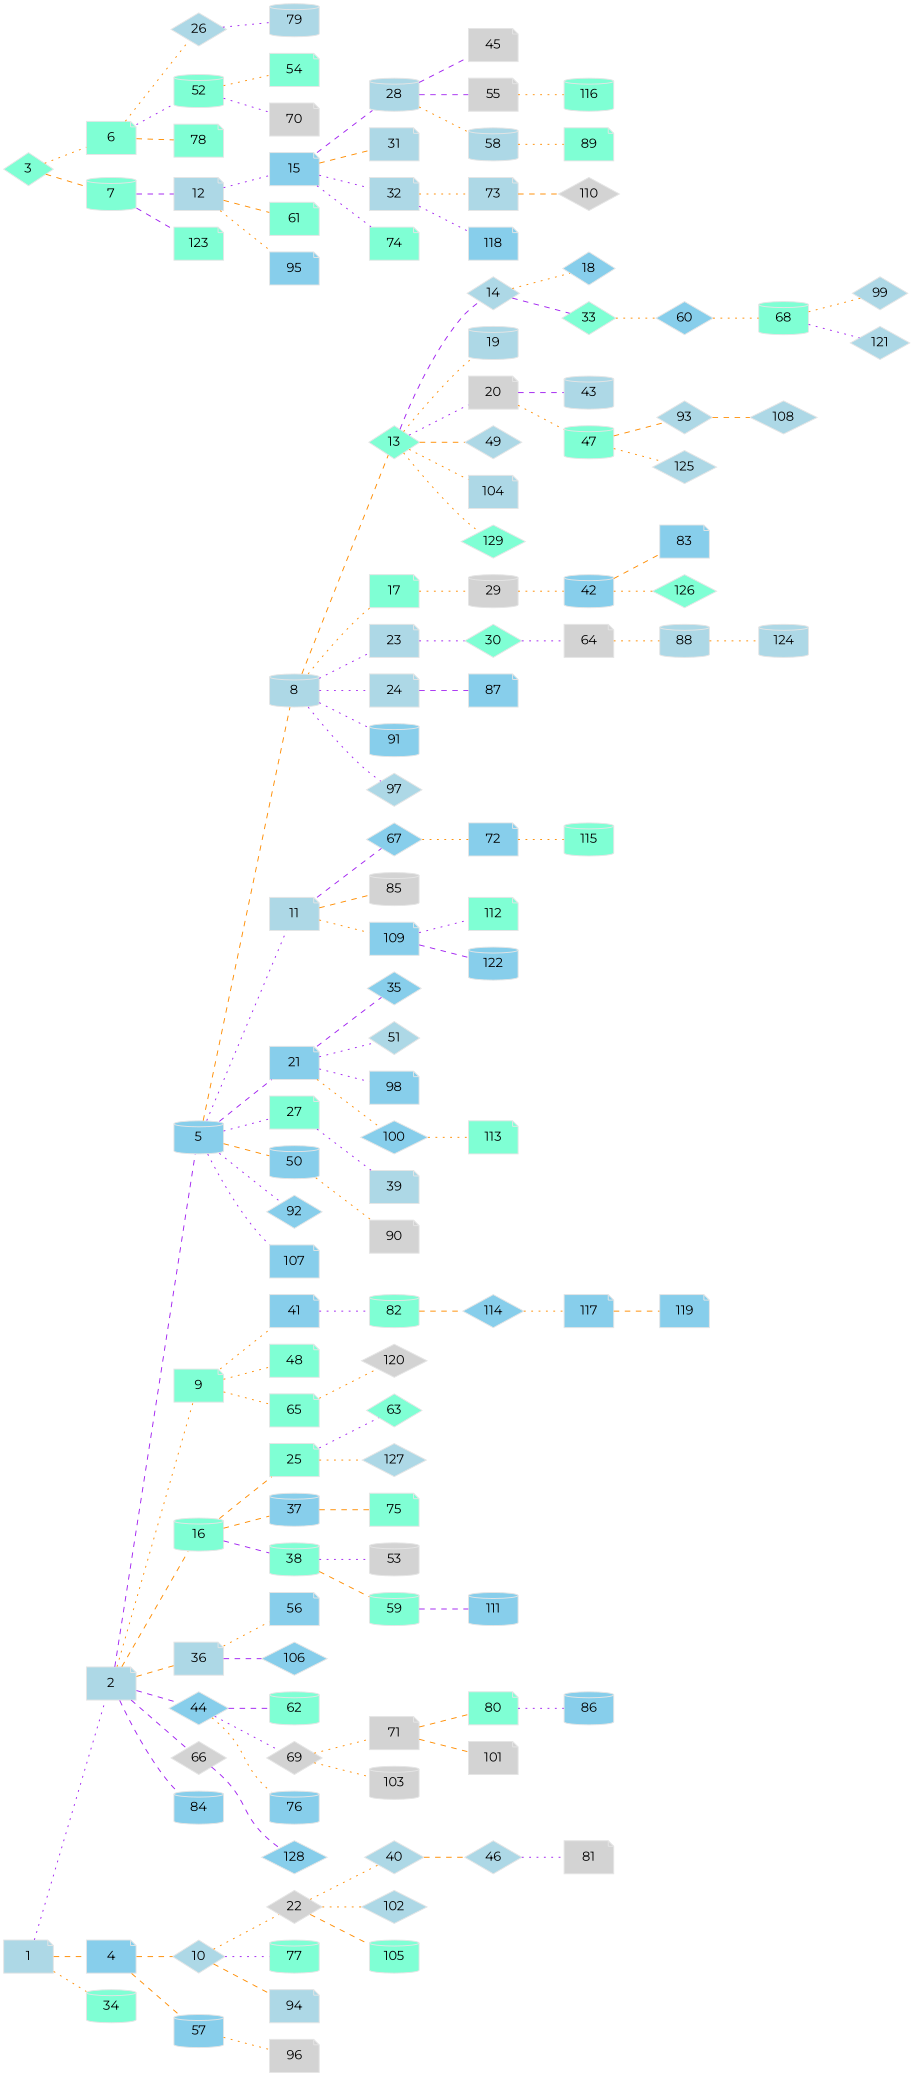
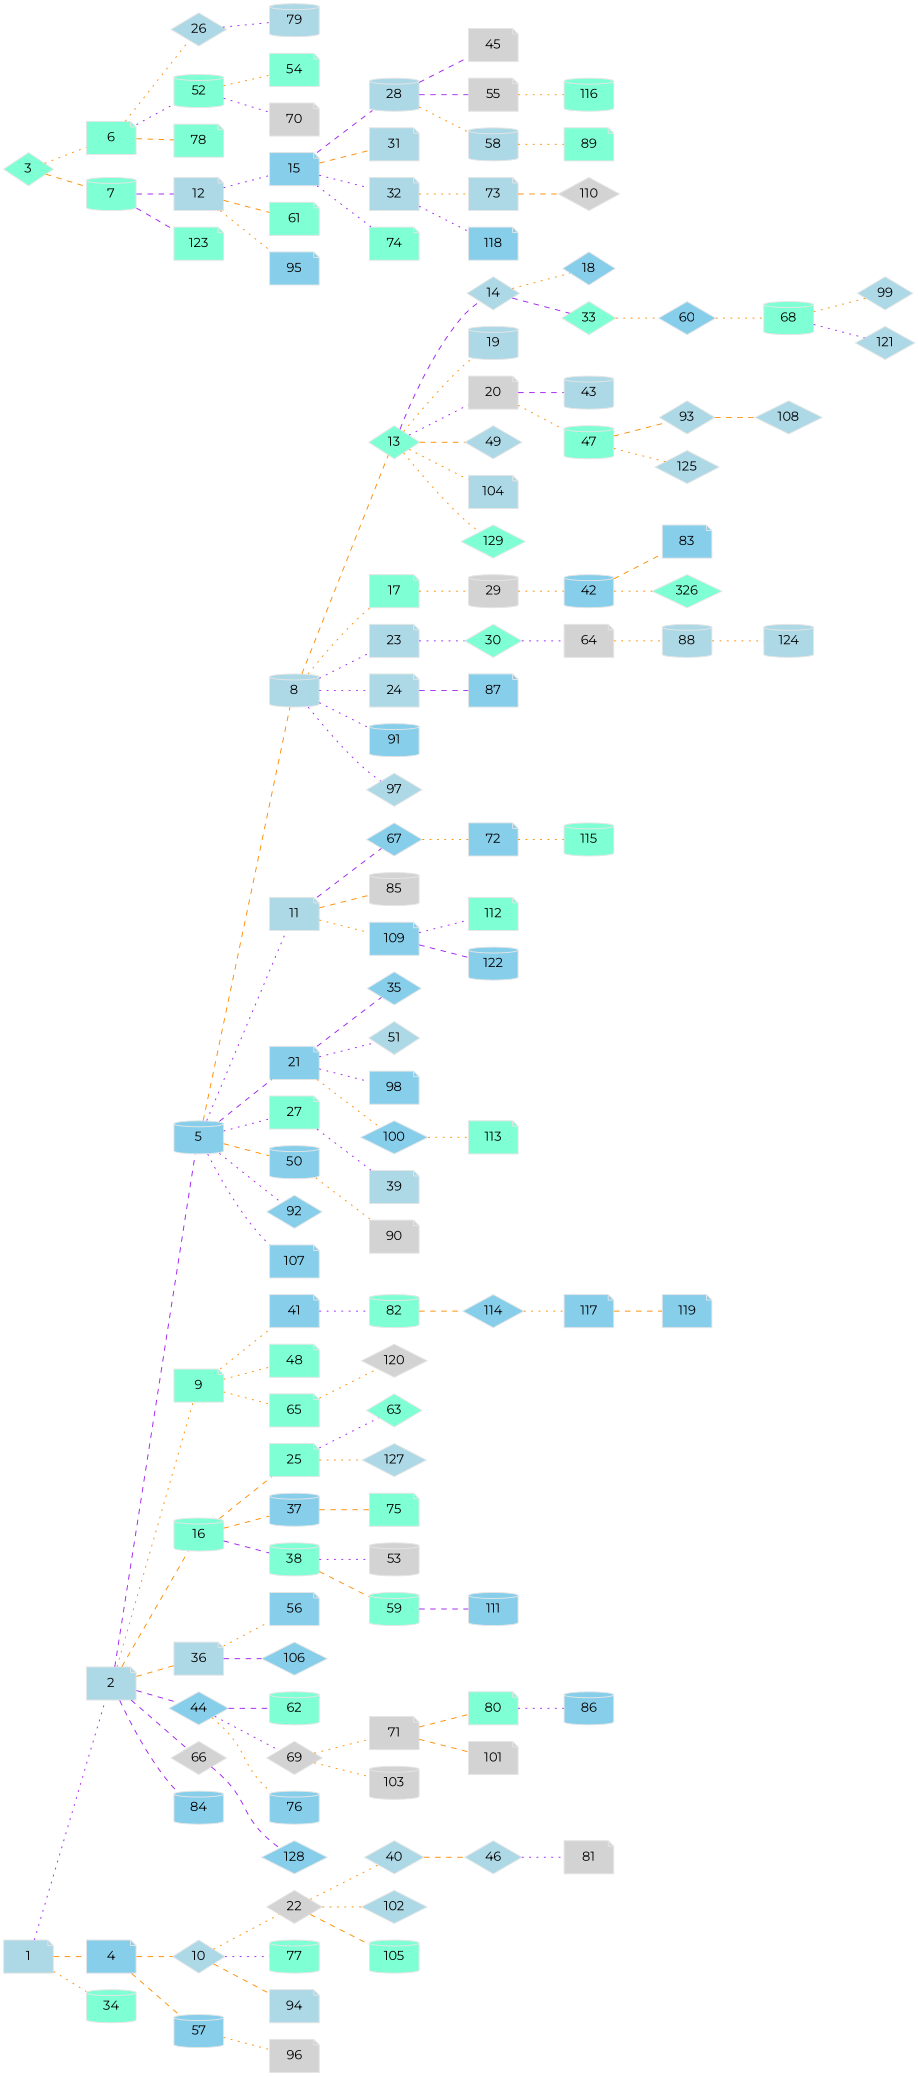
node "126": label "126" -> "326"
